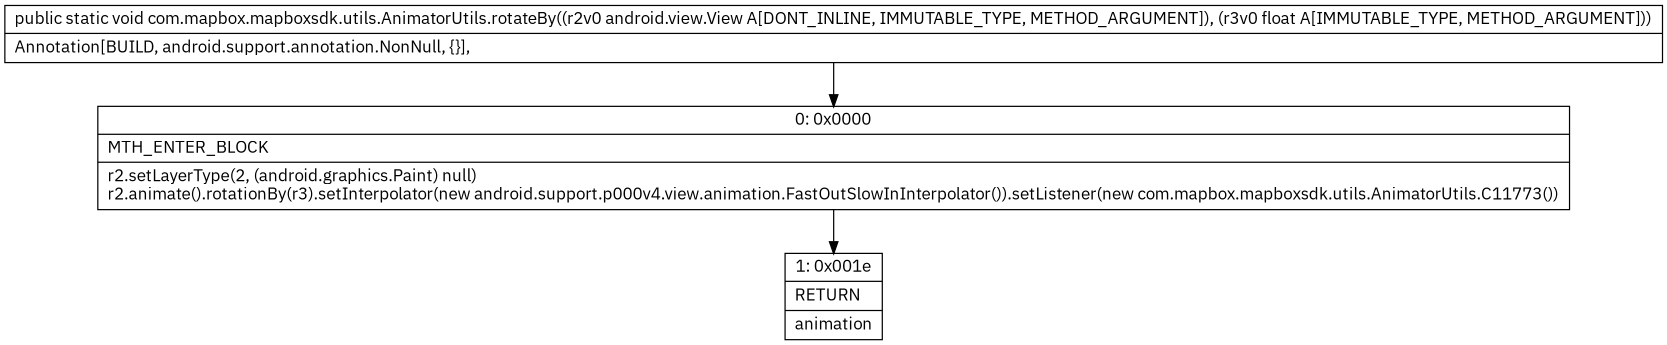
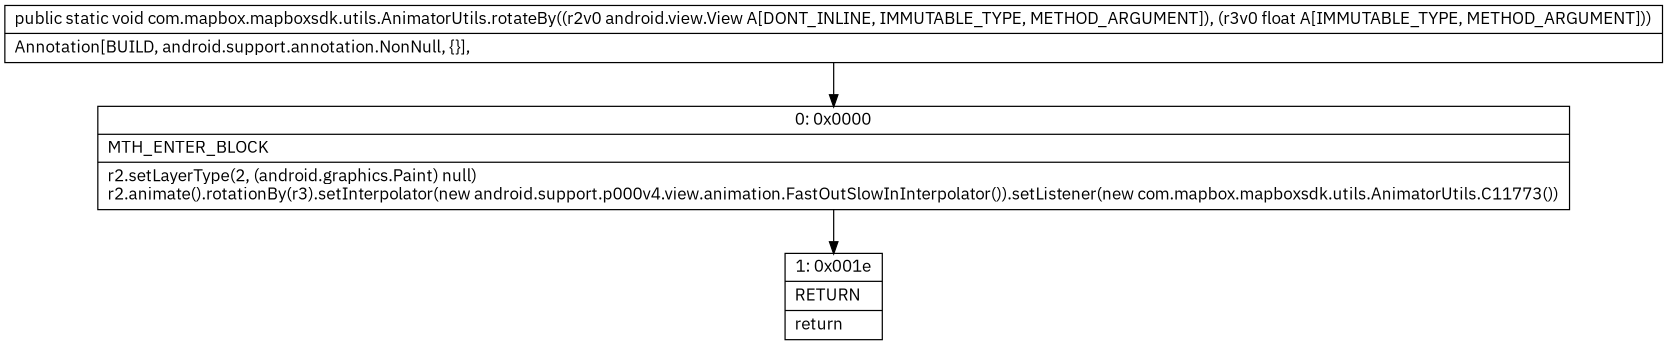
node "1: 0x001e": text "animation" -> "return"
